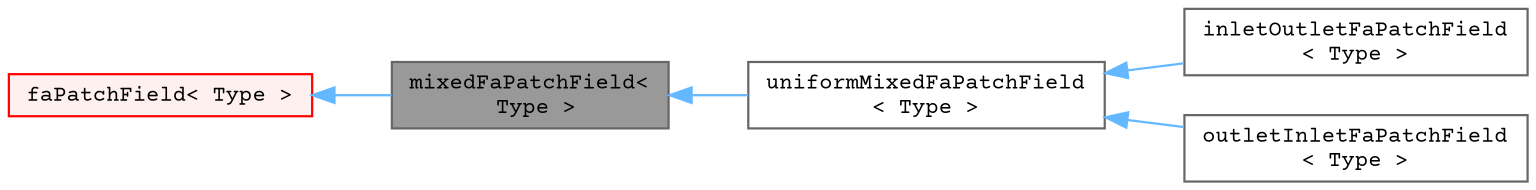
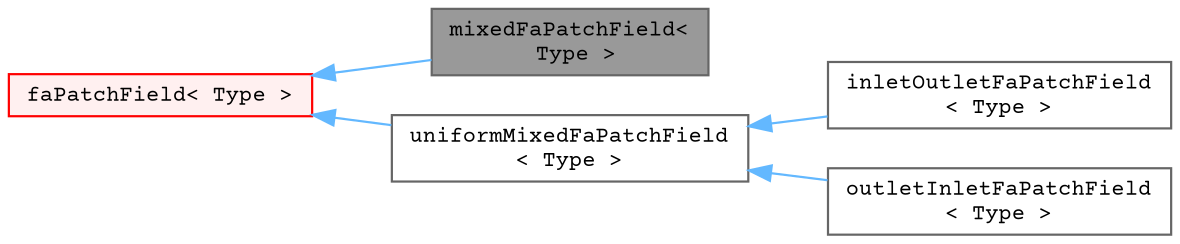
edge "uniformMixedFaPatchField < Type >" -> "mixedFaPatchField< Type >": now "uniformMixedFaPatchField < Type >" -> "faPatchField< Type >"
